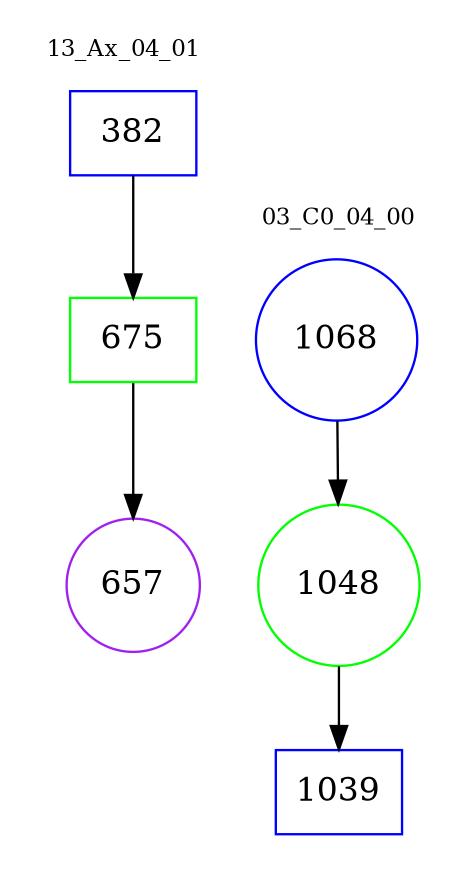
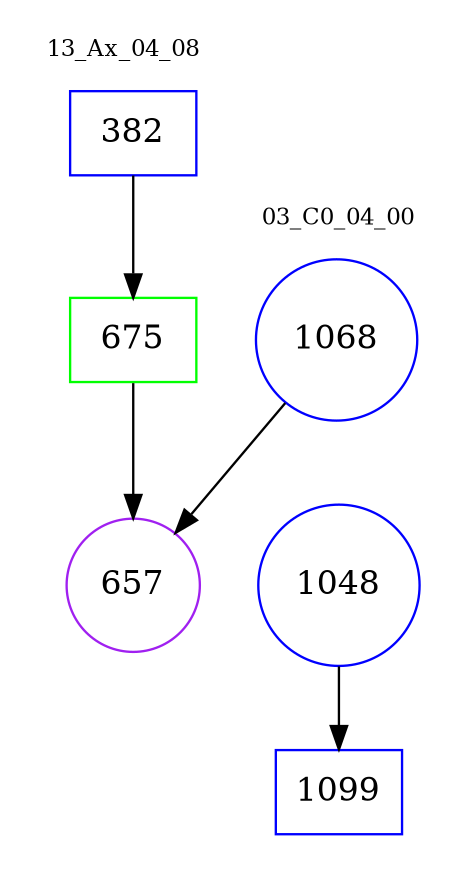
cluster "13_Ax_04_01": label "13_Ax_04_01" -> "13_Ax_04_08"
edge "1068" -> "1048": now "1068" -> "657"
node "1048": color green -> blue
node "1039": label "1039" -> "1099"
